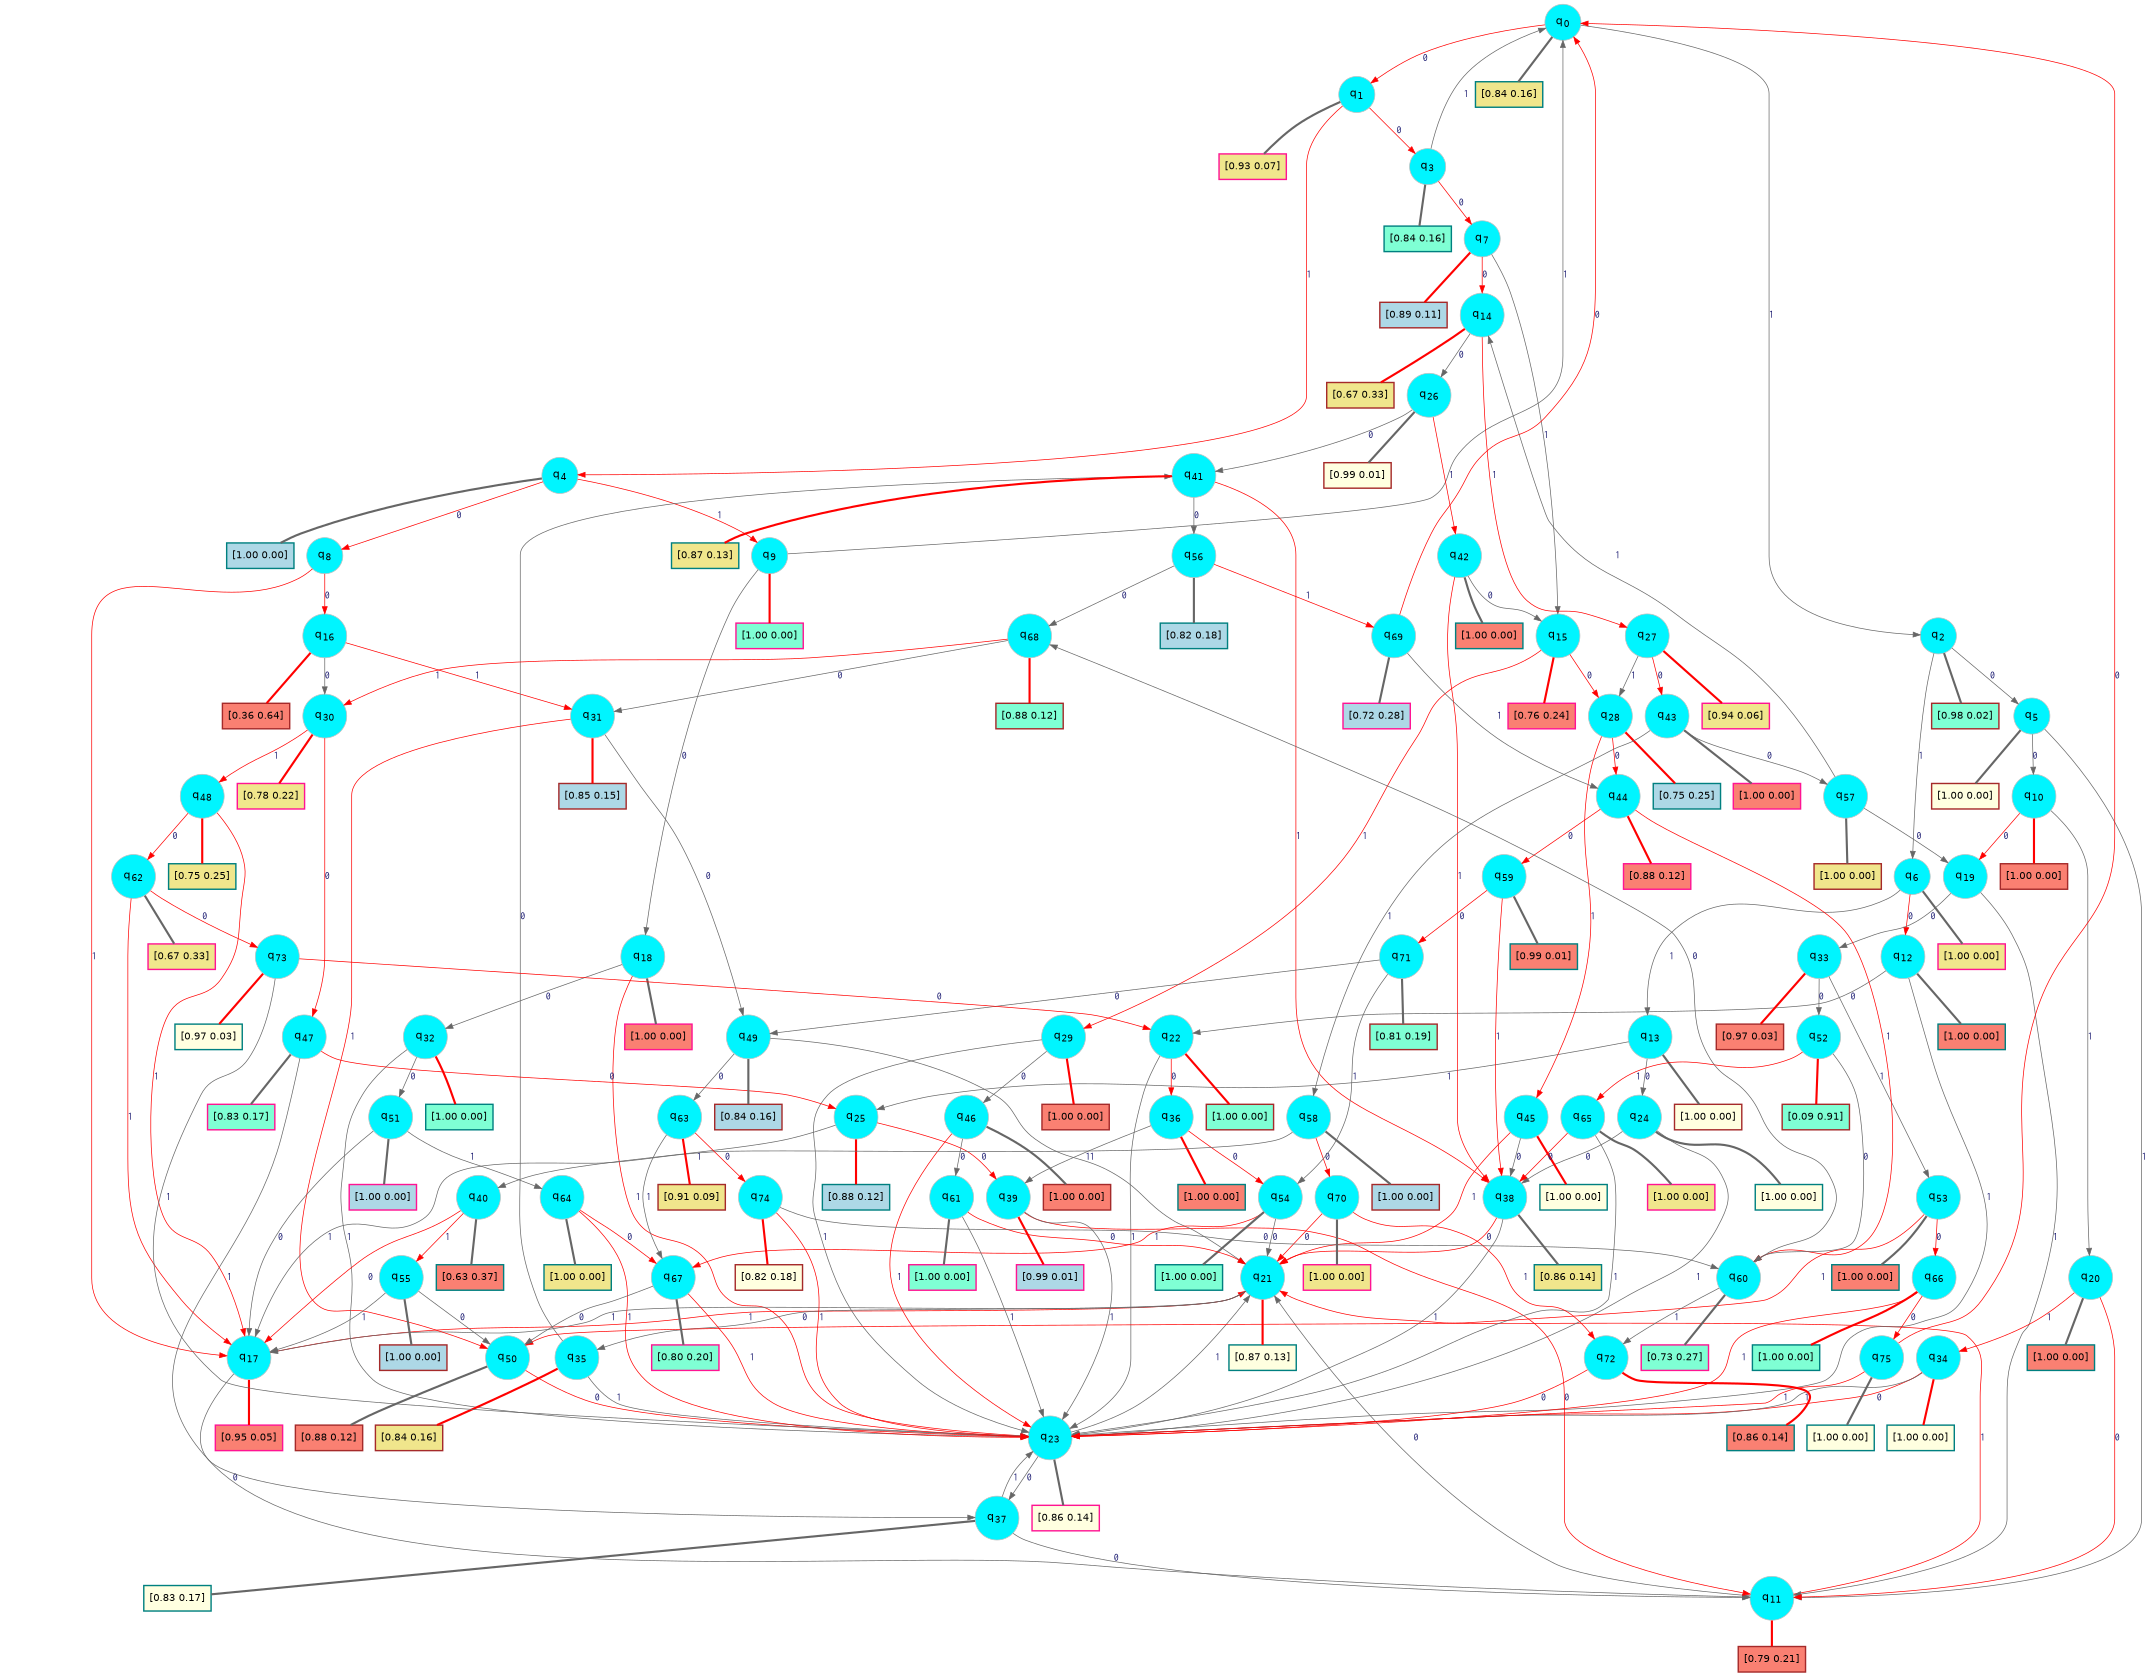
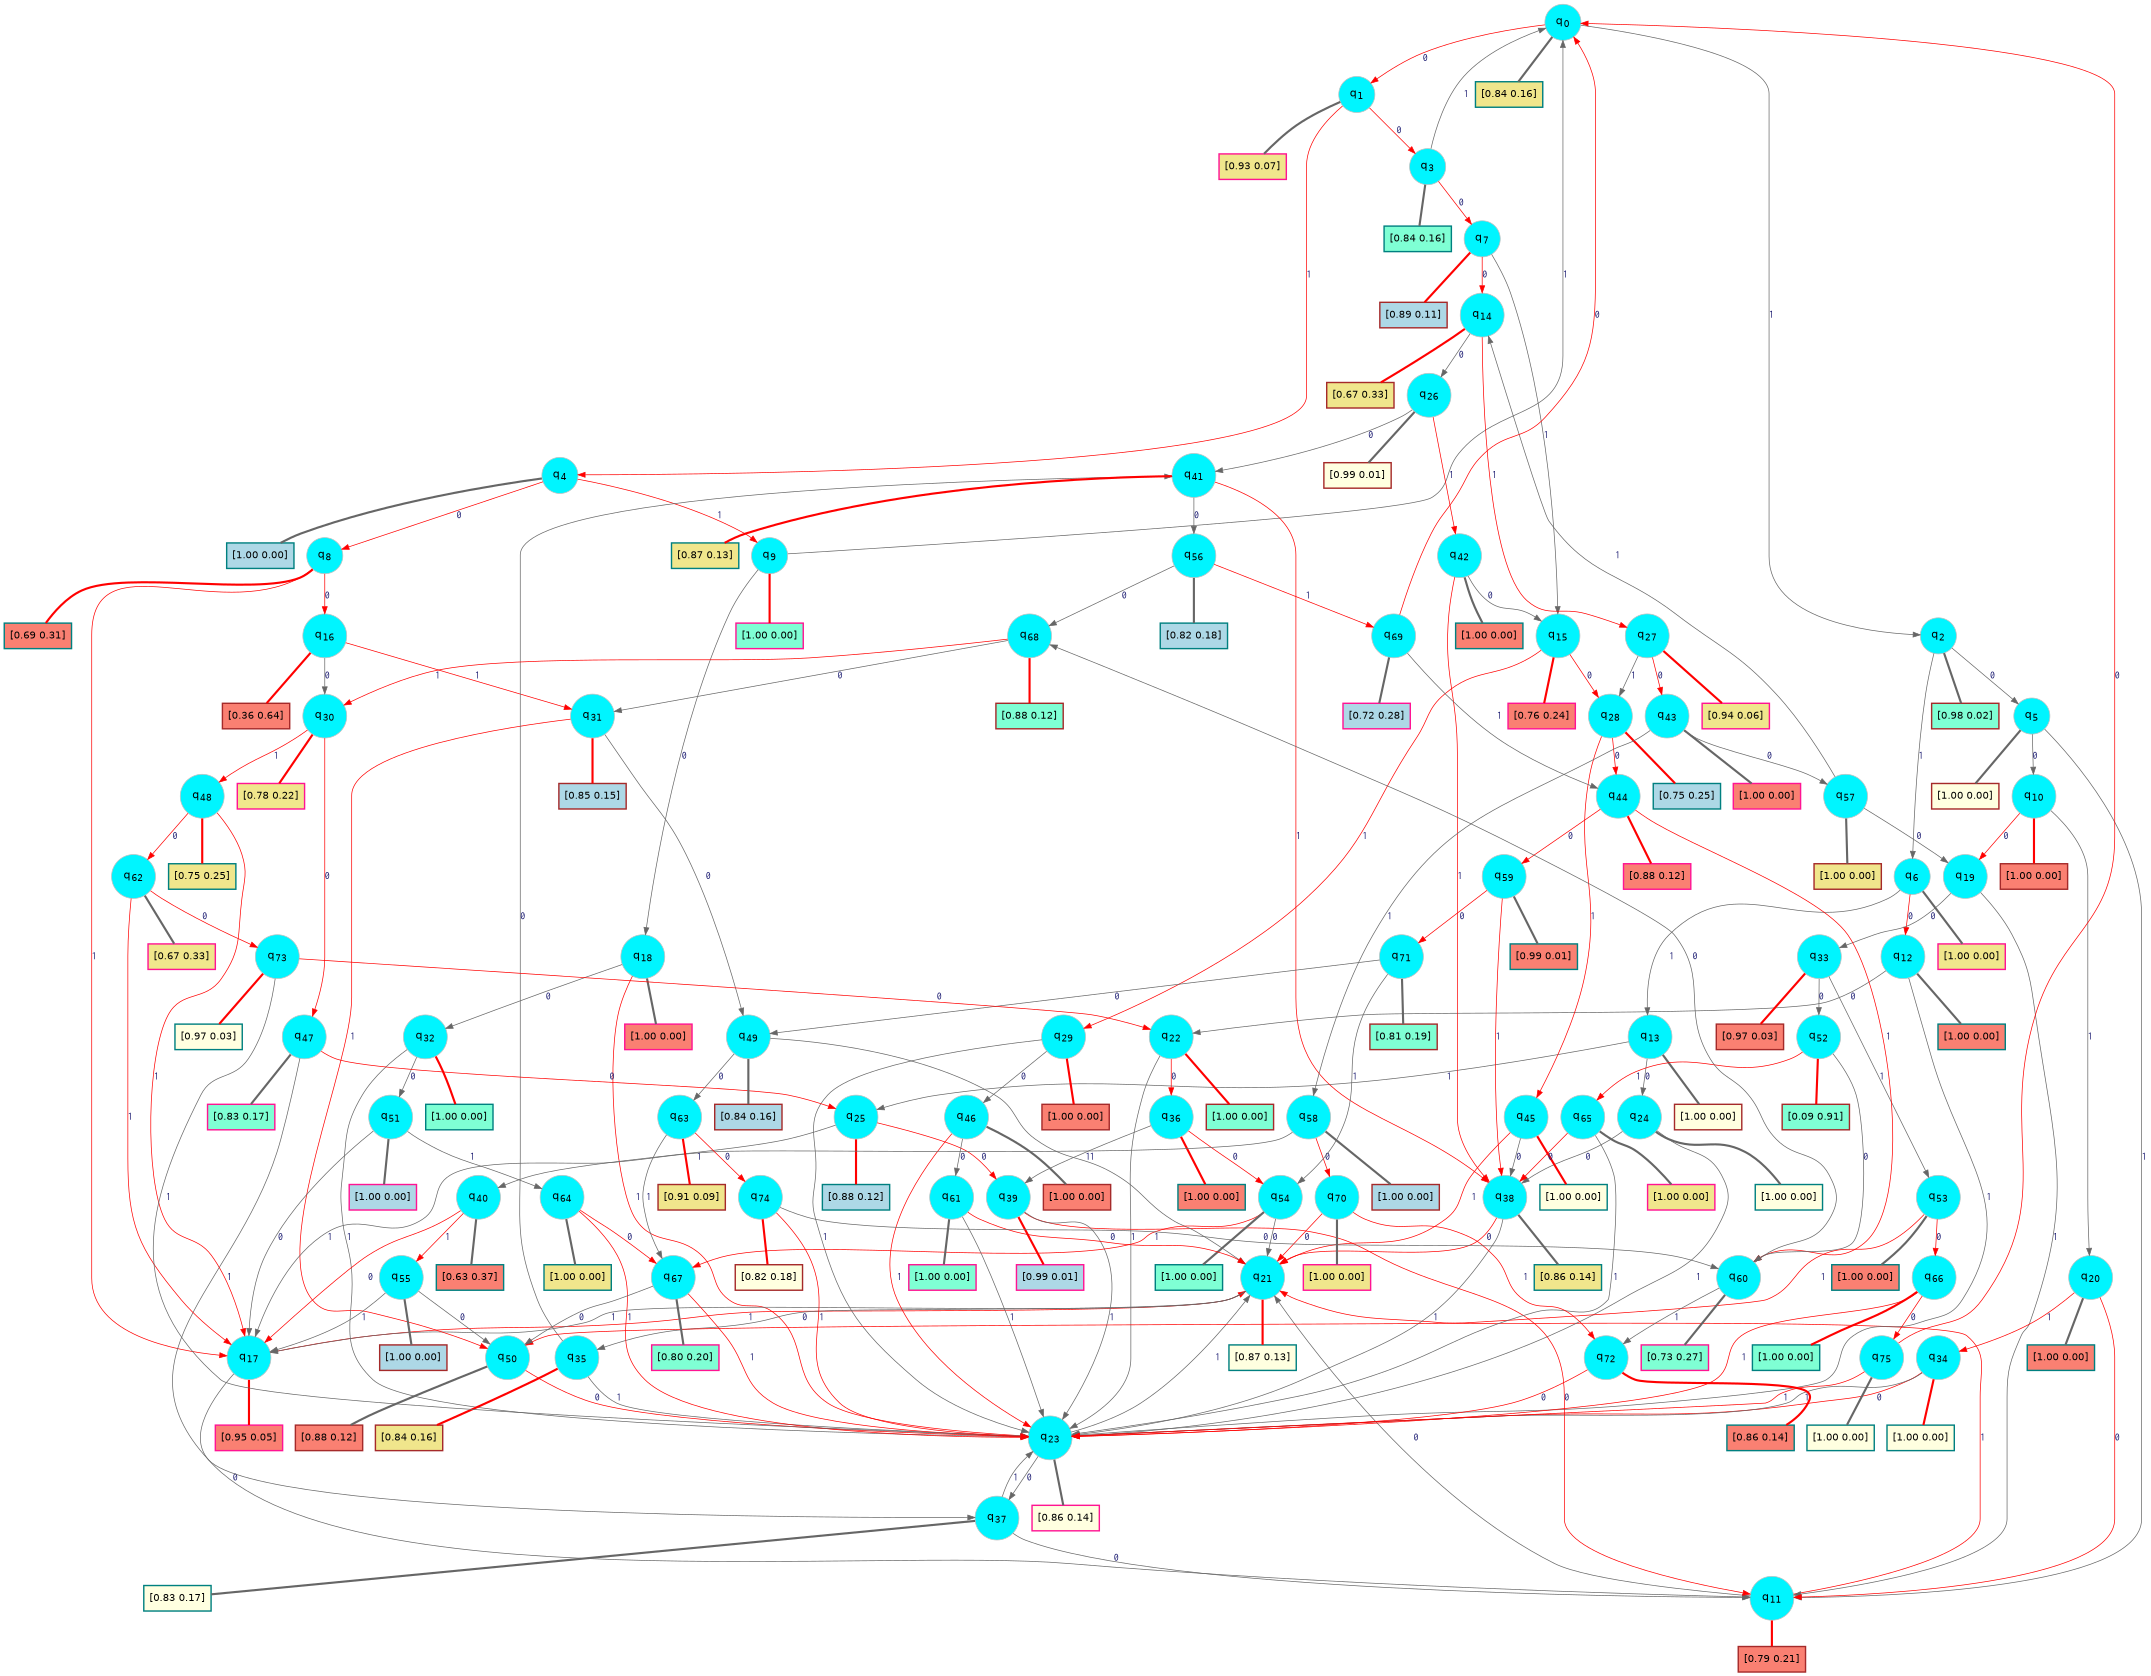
node "[0.69 0.31]": added
